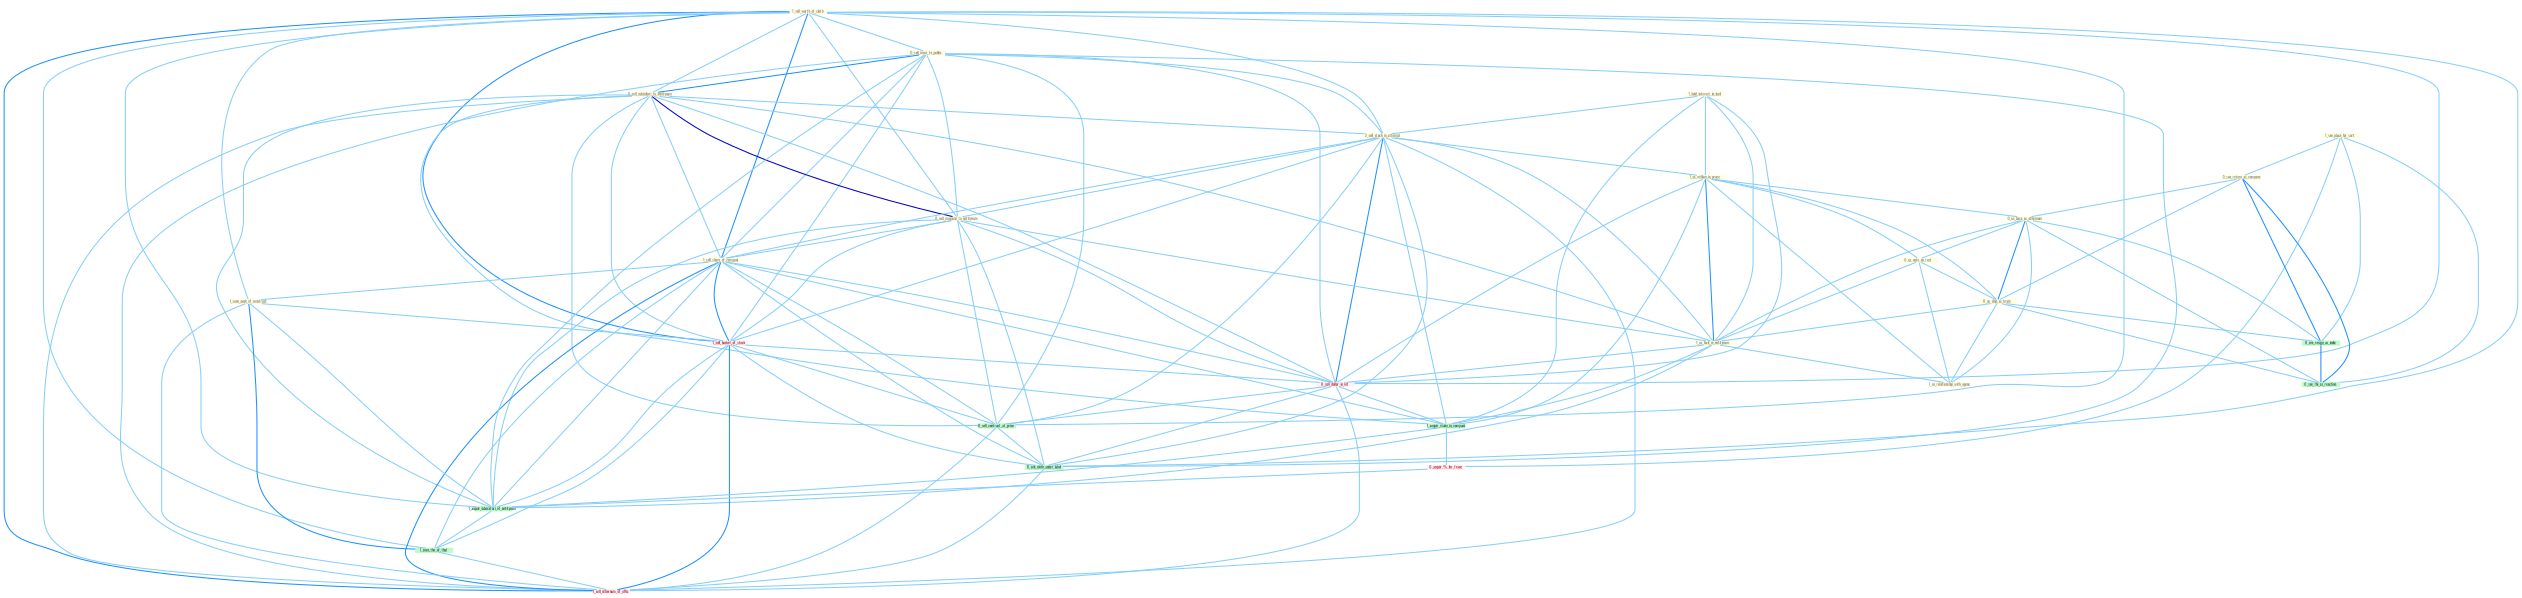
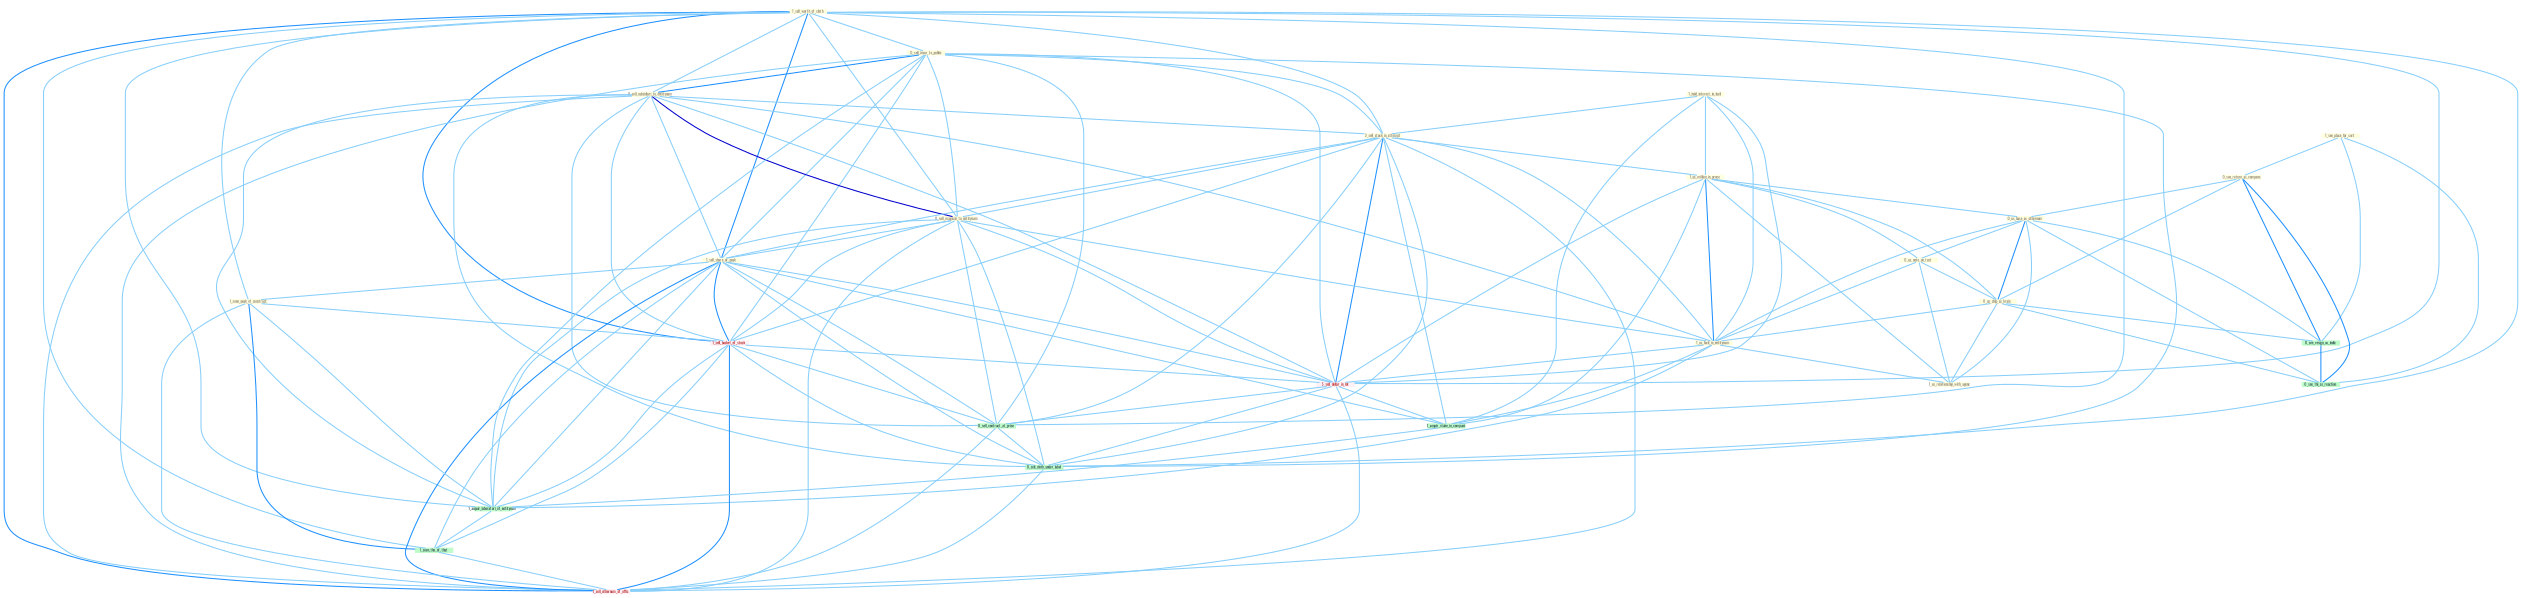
node "1_sell_share_of_compani": label "1_sell_share_of_compani" -> "1_sell_share_of_peak"
edge "0_sell_subsidiari_to_entitynam" -- "1_acquir_stake_in_compani": now "0_sell_subsidiari_to_entitynam" -- "0_sell_cloth_under_label"
node "0_sell_dollar_in_lot": label "0_sell_dollar_in_lot" -> "5_sell_dollar_in_lot"
edge "0_sell_magazin_to_entitynam" -- "1_sell_othernum_of_offic": added
node "0_acquir_%_for_franc": removed
